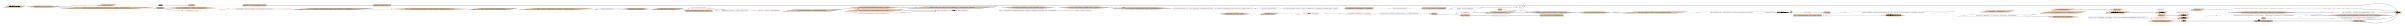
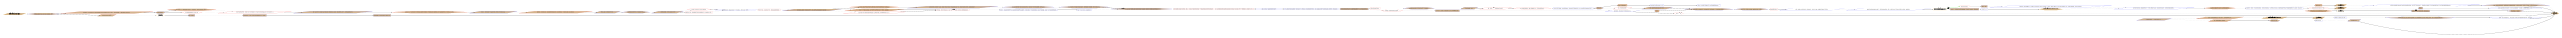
node "我从未听说过豹王鲁道夫。": added
node "照你这么描述，未来听起来非常可怕。": fillcolor white -> tan
node "我想是的，是的。奎因曾警告我不要去寻找熟悉的声音。估计他就是这个意思。": fillcolor tan -> white
node "好吧。简短版本：她是远古时代一位贵族的女儿，当时这片土地在一位残酷国王的统治下民不聊生。": fillcolor tan -> white
node "被困在一个时间流速不同的魔法王国，被召唤到最需要你的地方……": fillcolor tan -> white
